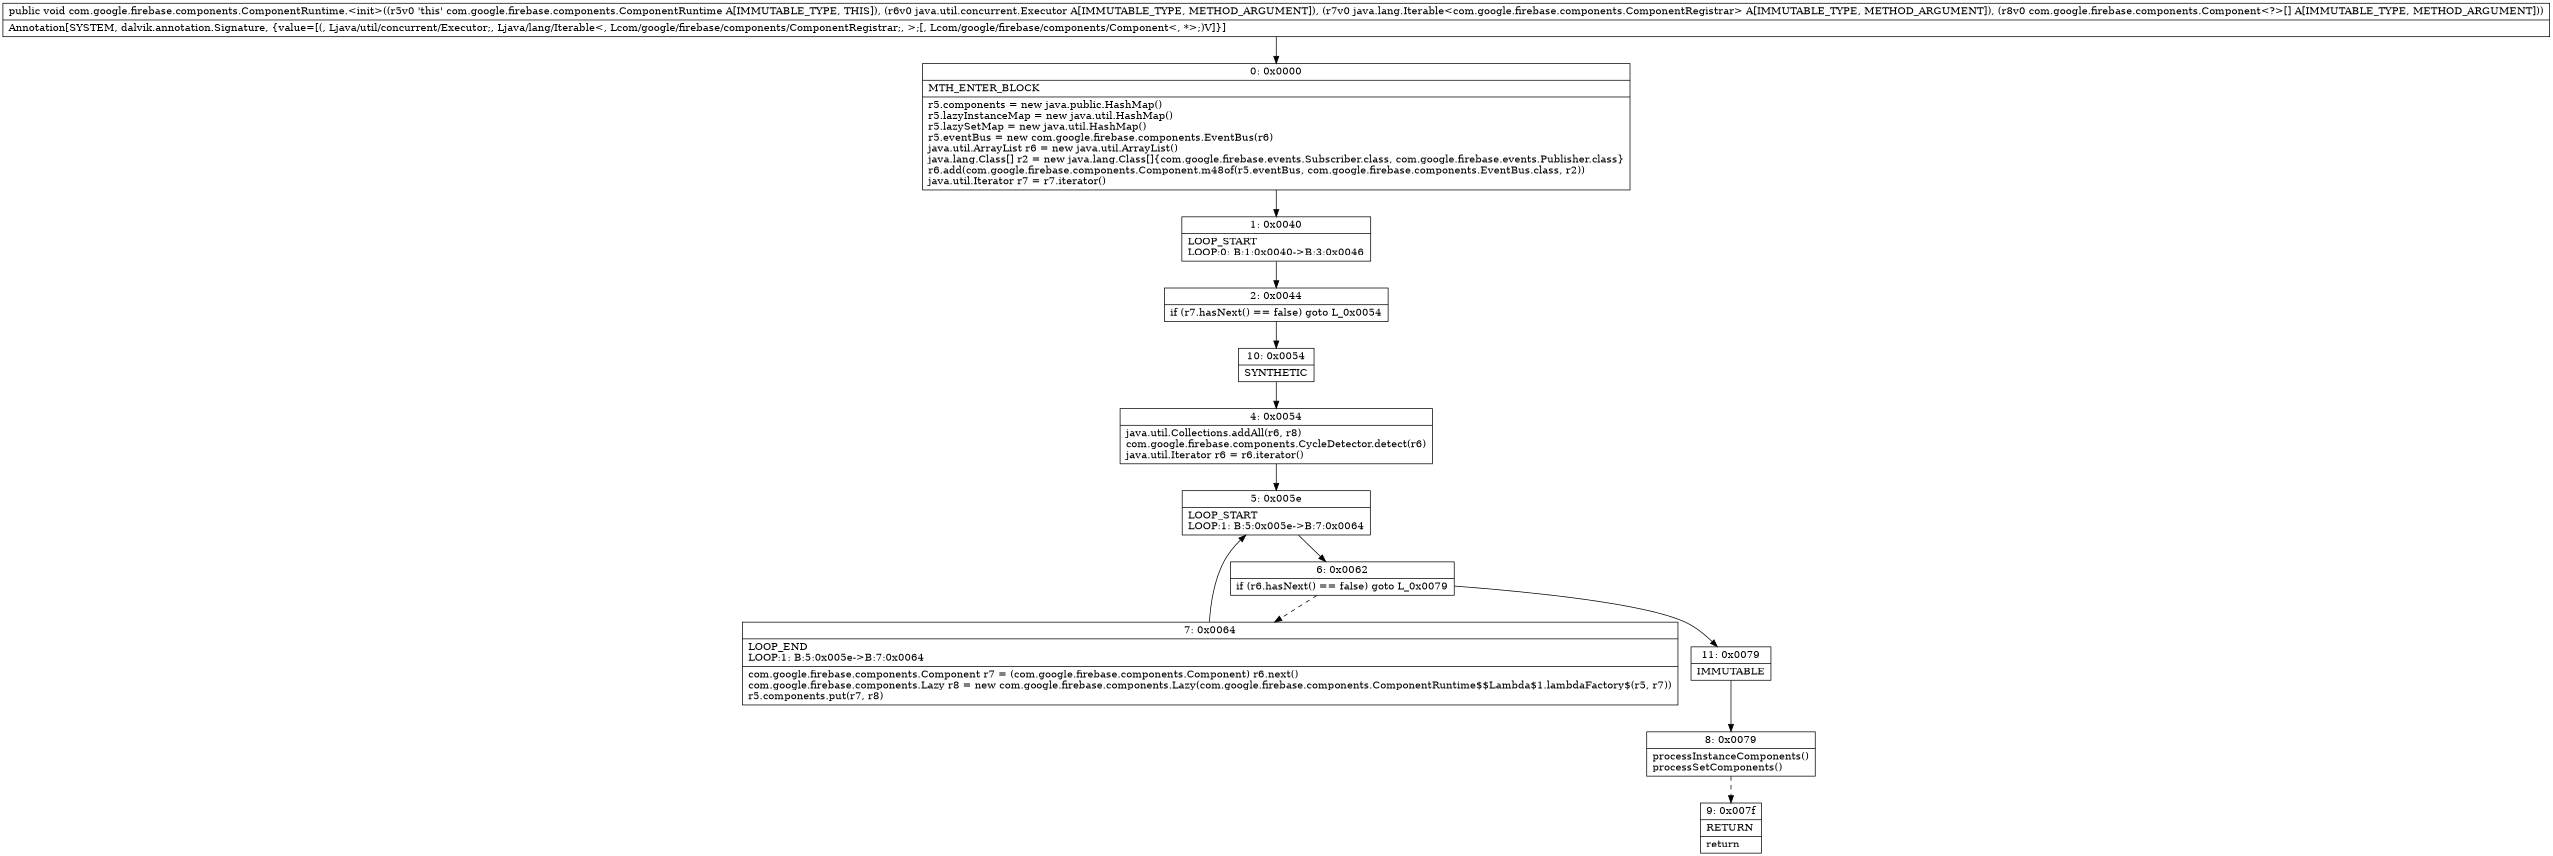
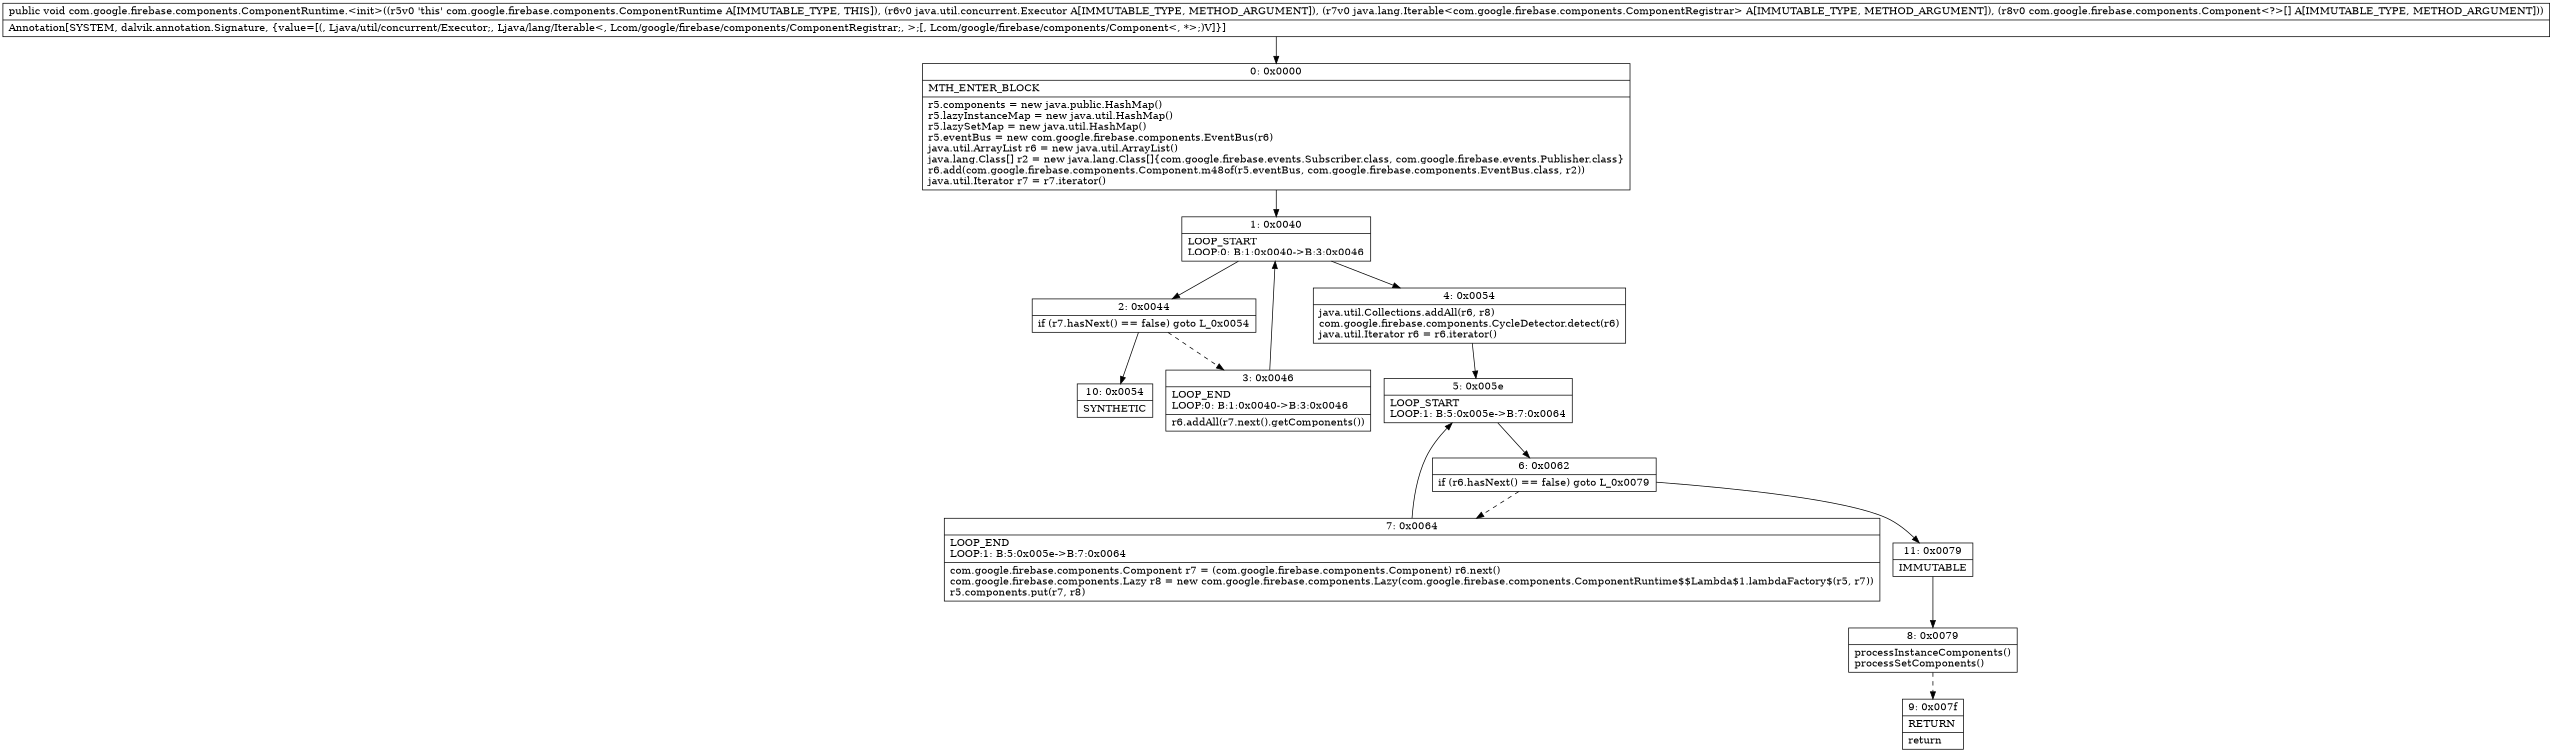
edge "10: 0x0054" -> "4: 0x0054": now "1: 0x0040" -> "4: 0x0054"
node "3: 0x0046": added
